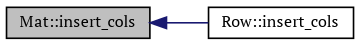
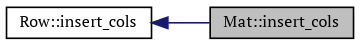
edge "Row::insert_cols" -> "Mat::insert_cols": reversed
